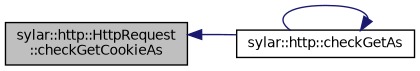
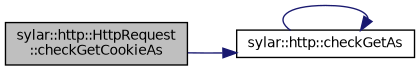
edge "sylar::http::checkGetAs" -> "sylar::http::HttpRequest ::checkGetCookieAs": reversed
